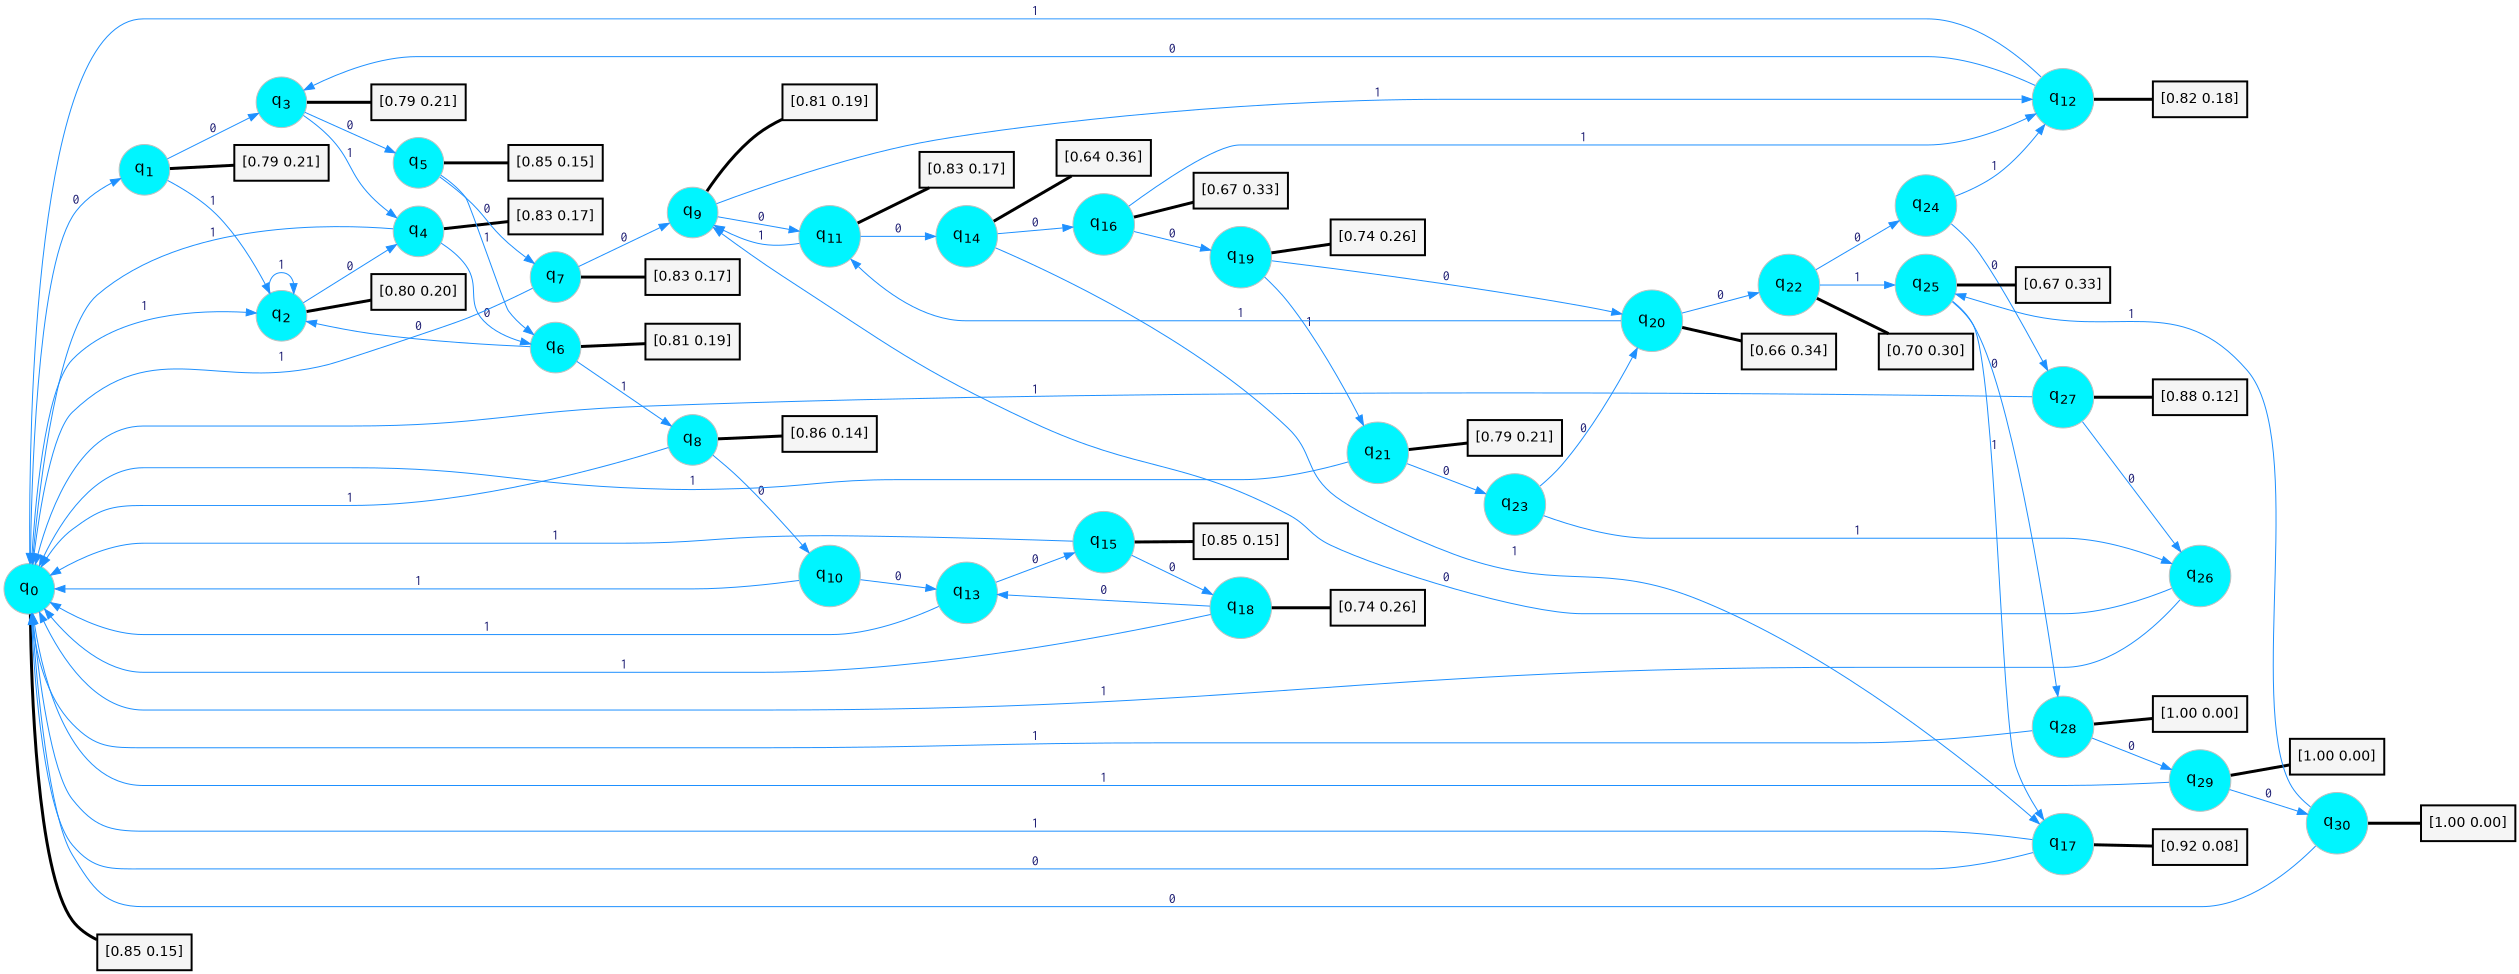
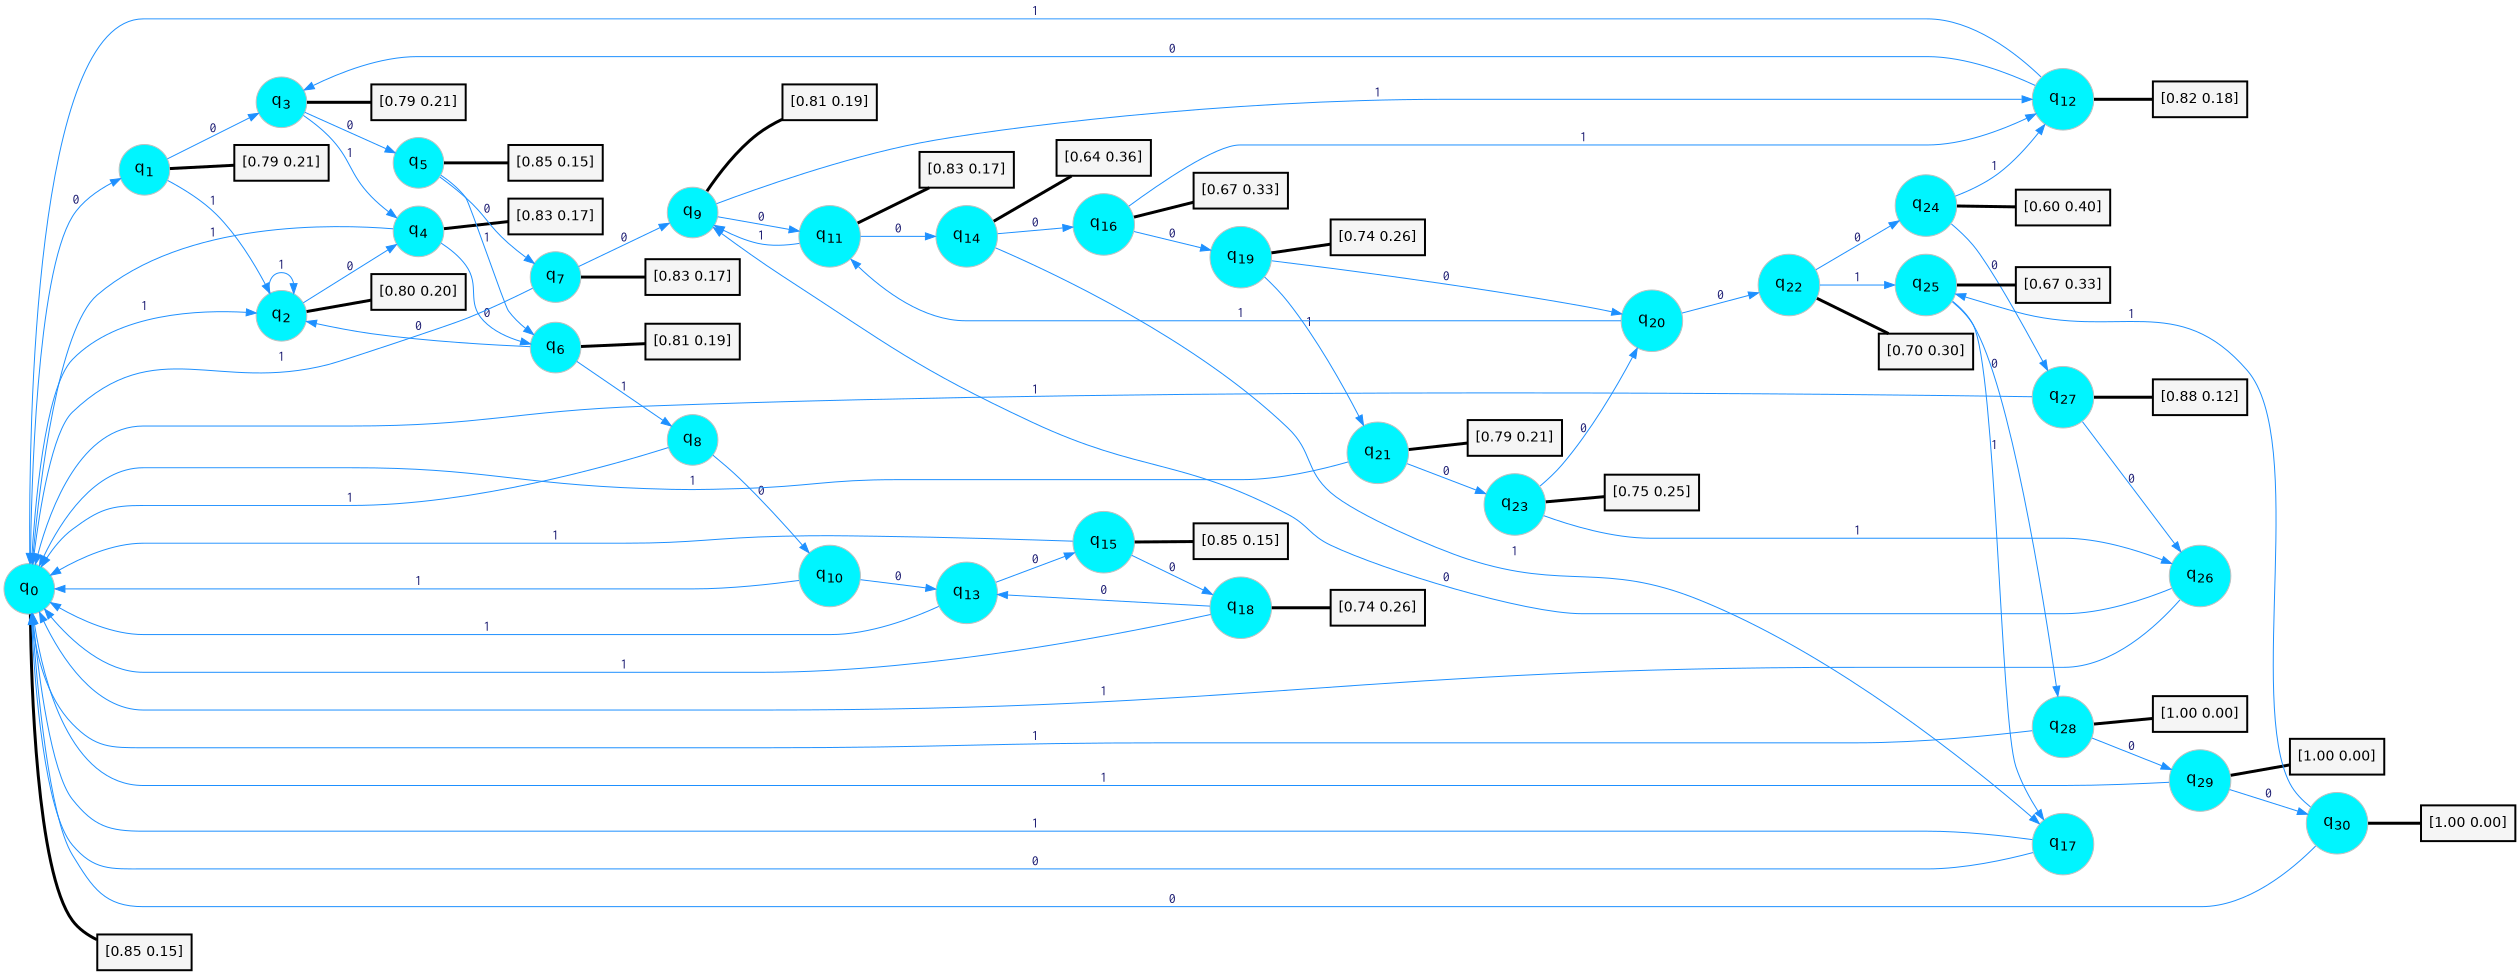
node "[0.60 0.40]": added
node "[0.66 0.34]": removed
node "[0.86 0.14]": removed
node "[0.75 0.25]": added
node "[0.92 0.08]": removed
